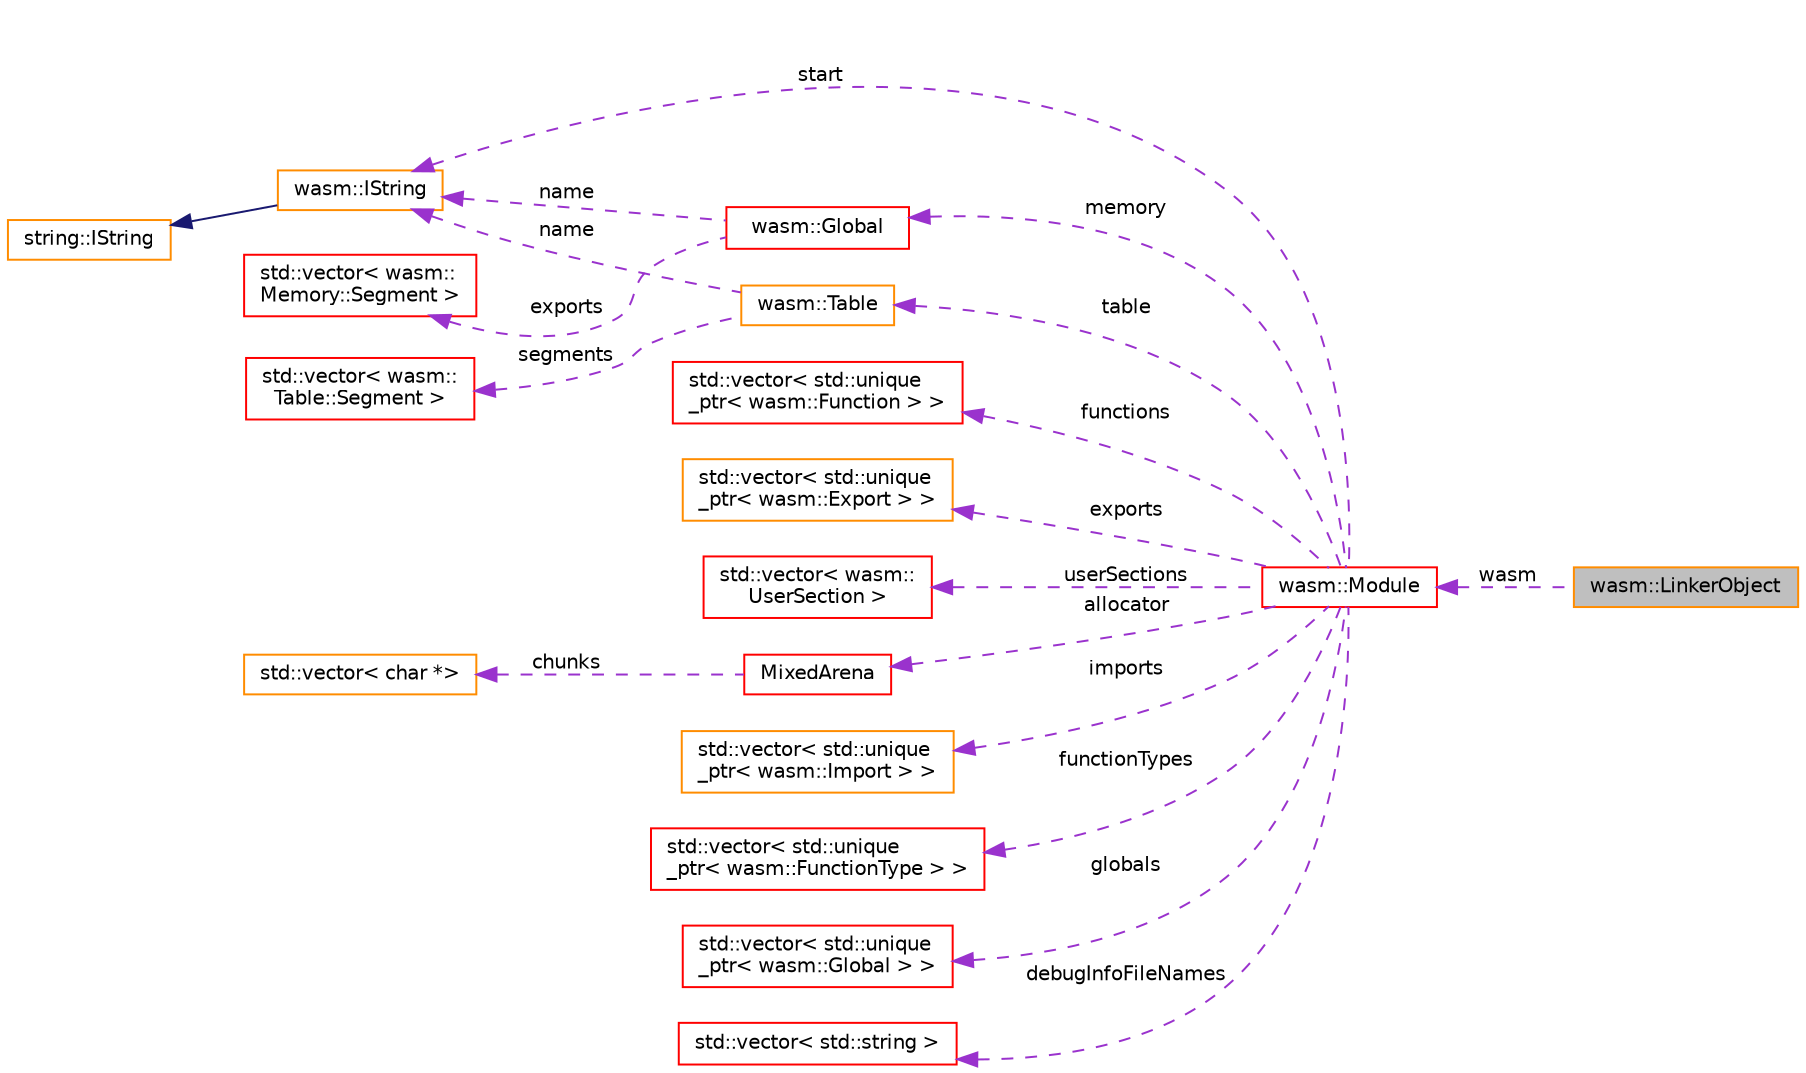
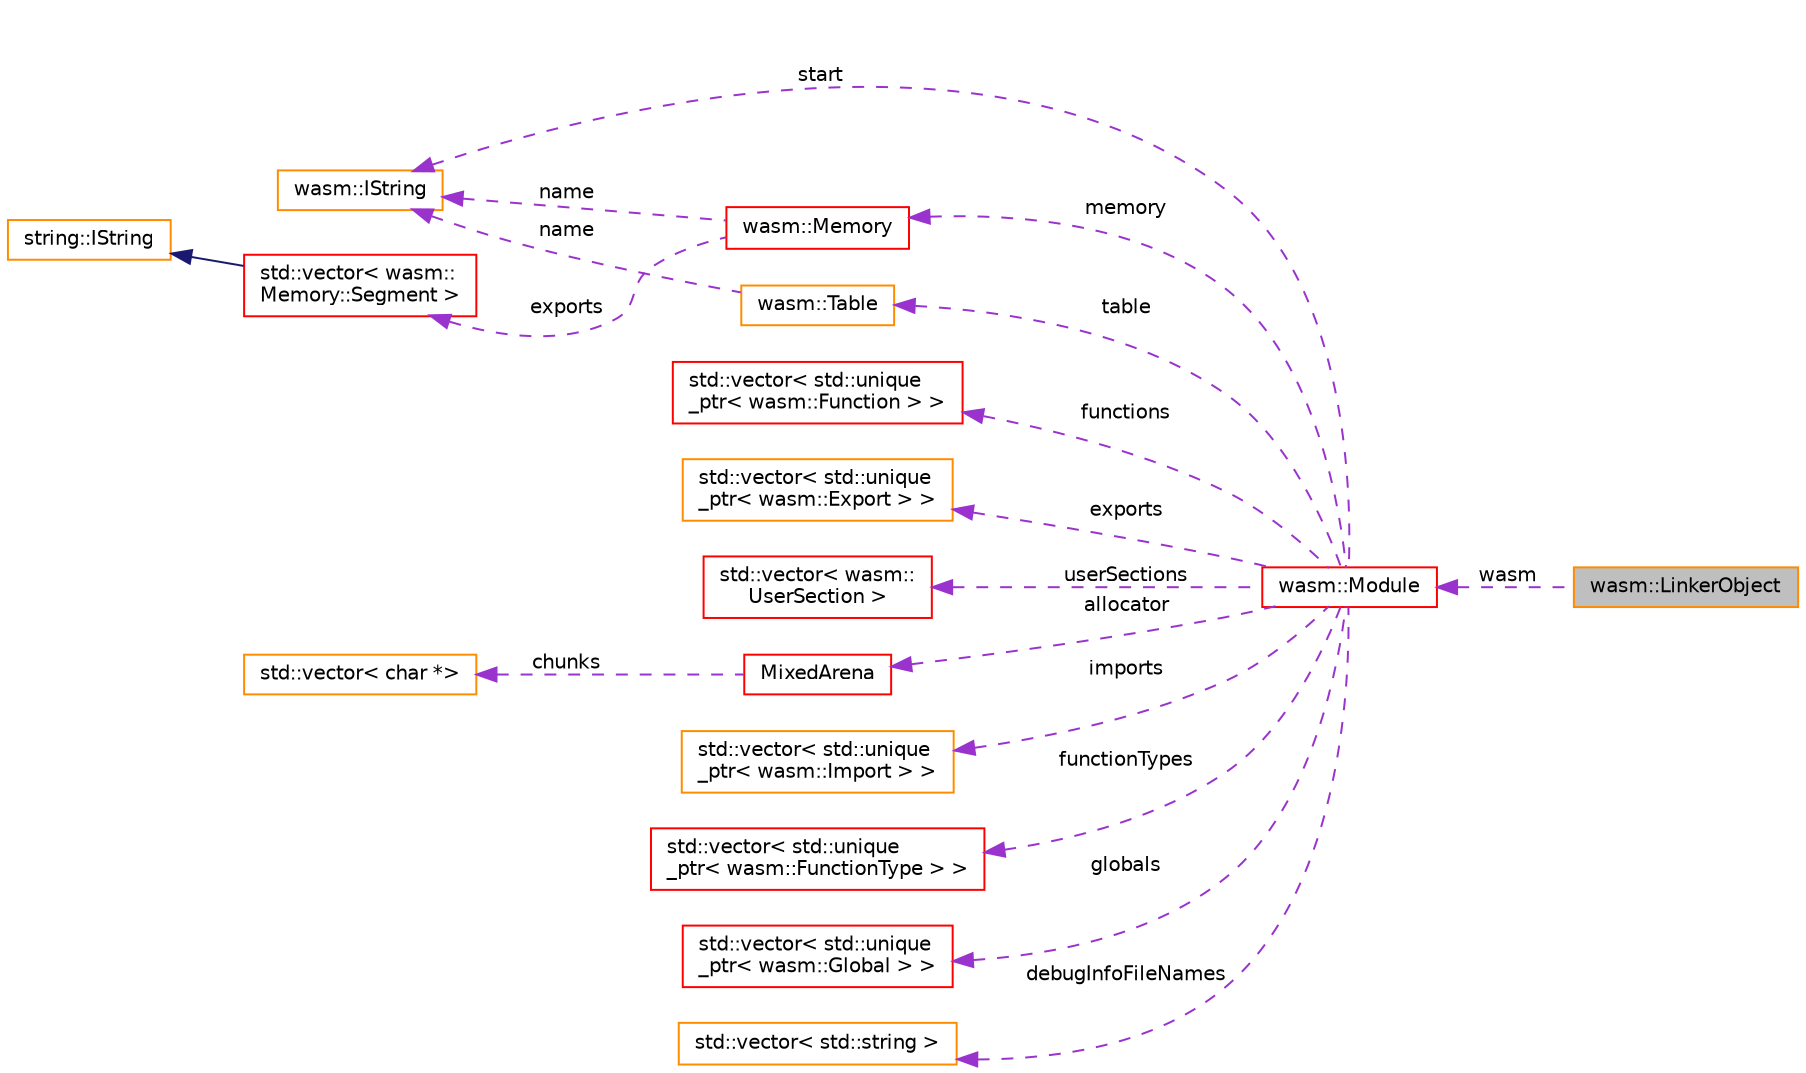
edge "wasm::IString" -> "string::IString": now "std::vector< wasm:: Memory::Segment >" -> "string::IString"
node "wasm::Global": label "wasm::Global" -> "wasm::Memory"
node "std::vector< wasm:: Table::Segment >": removed
node "std::vector< std::string >": color red -> darkorange
